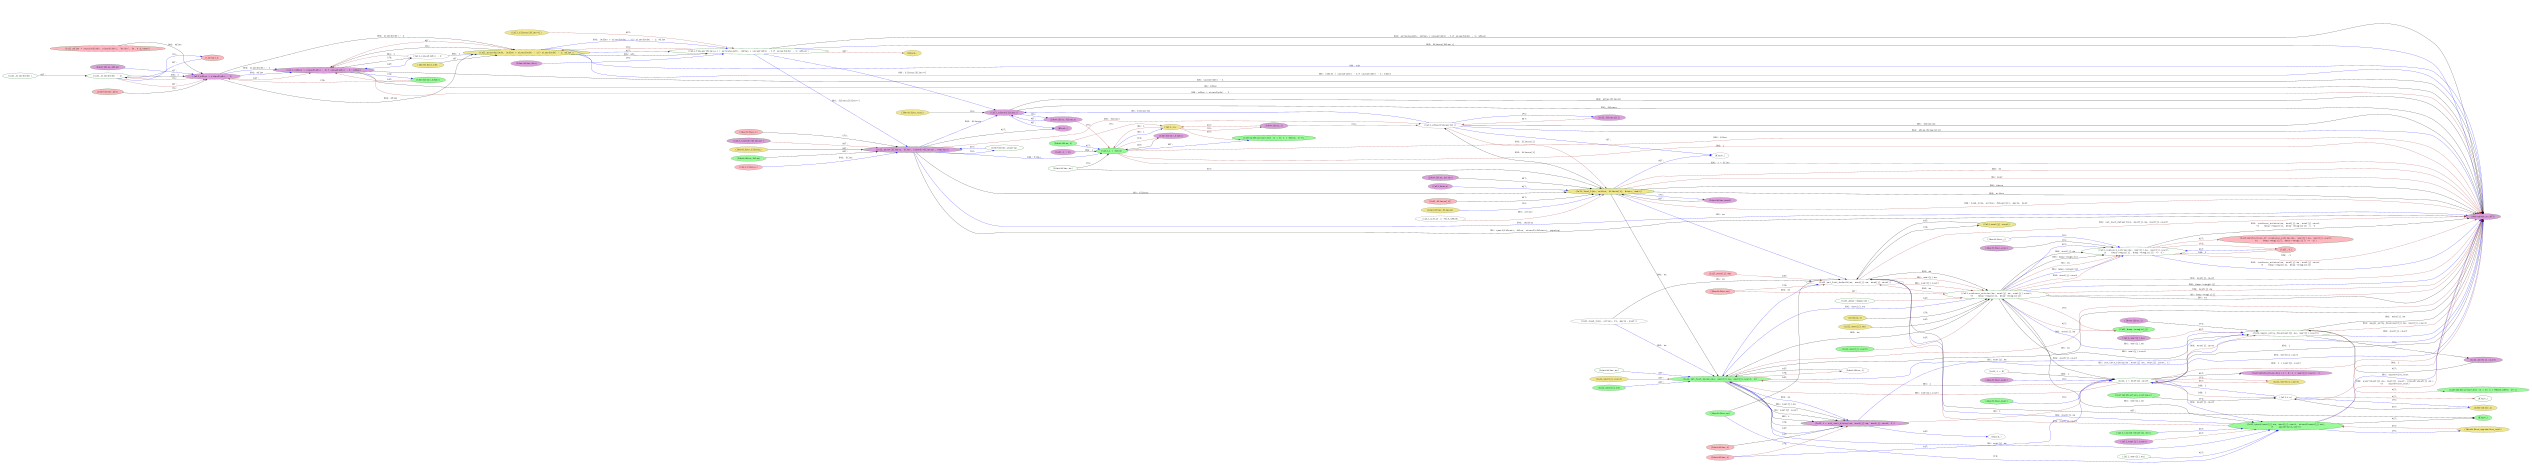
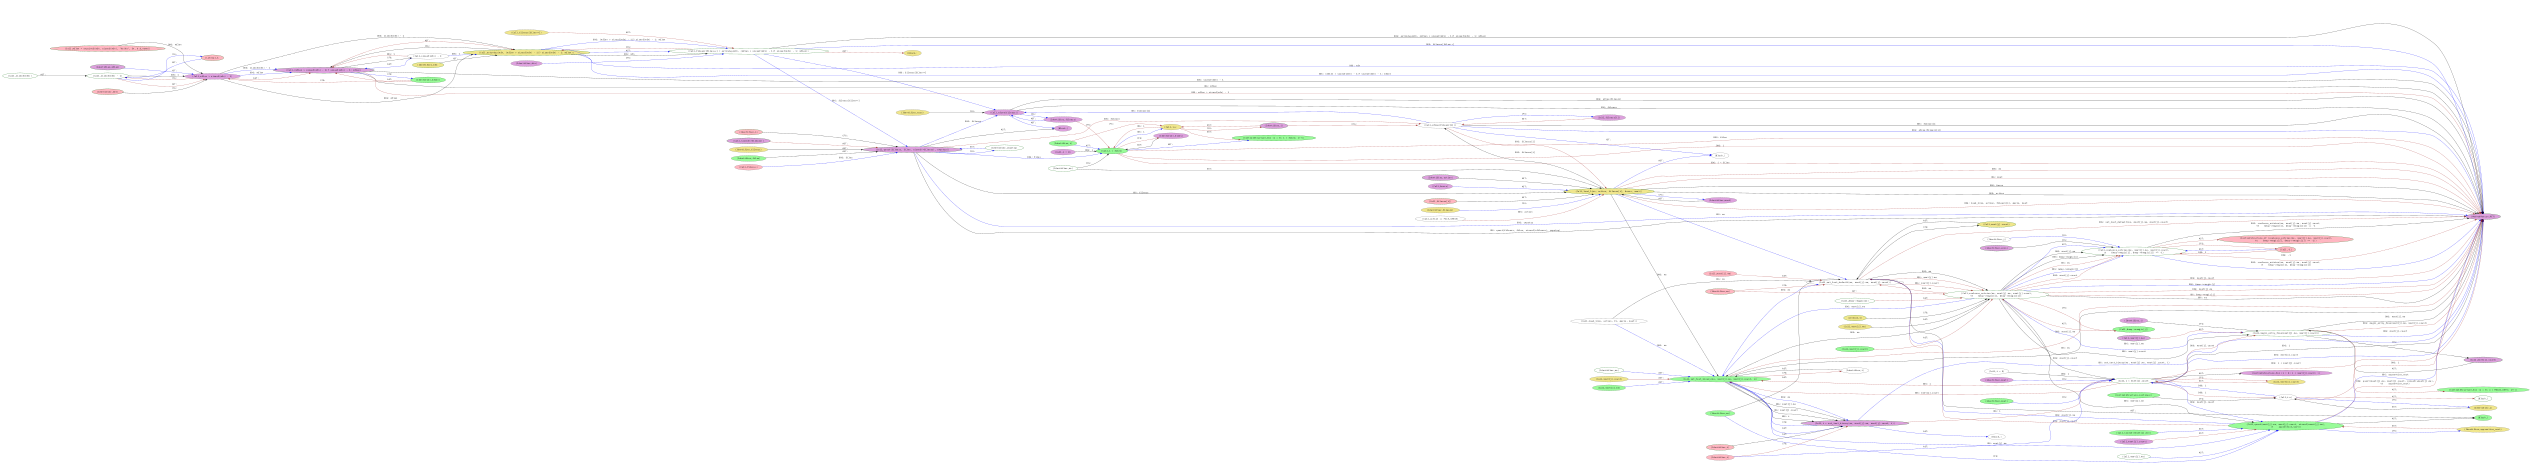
edge "(Call,set_text_binary(ms, mset[j].me, mset[j].count, i))" -> "(Call,magic_entry_free(mset[j].me, mset[j].count))": removed, label "DDG: mset[j].me"
